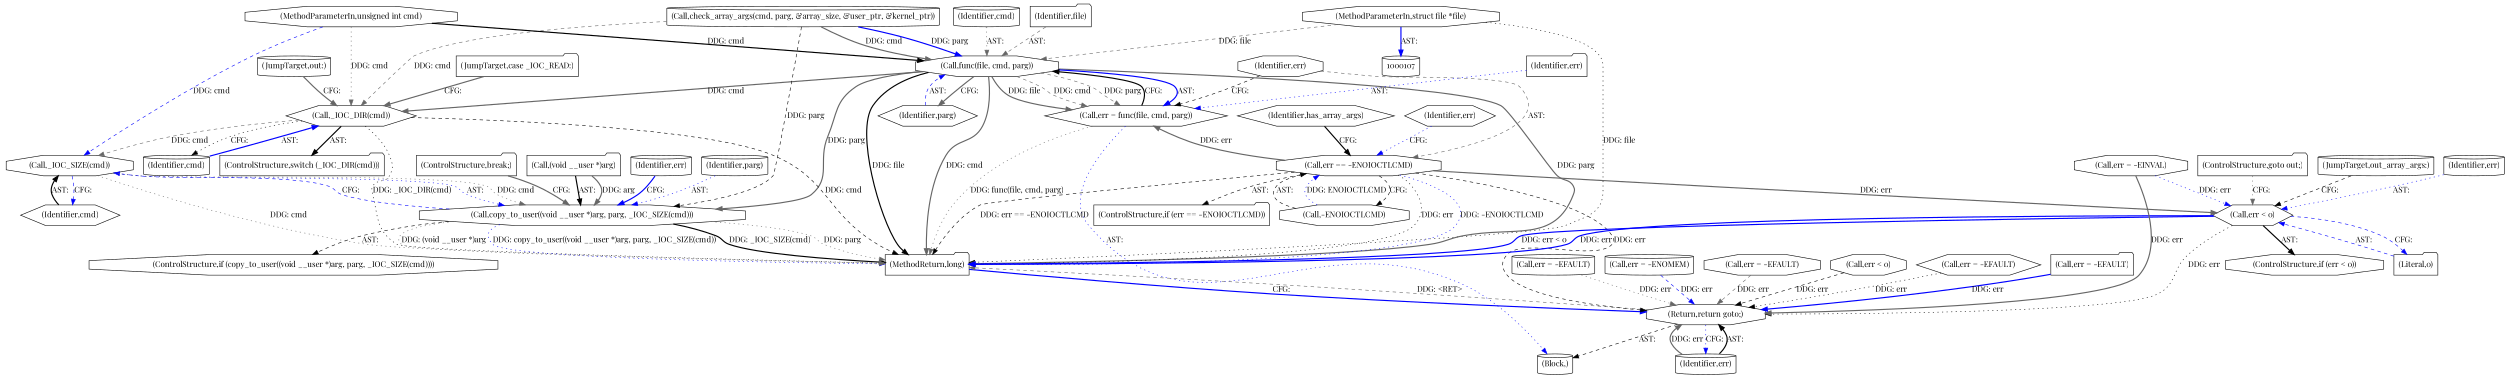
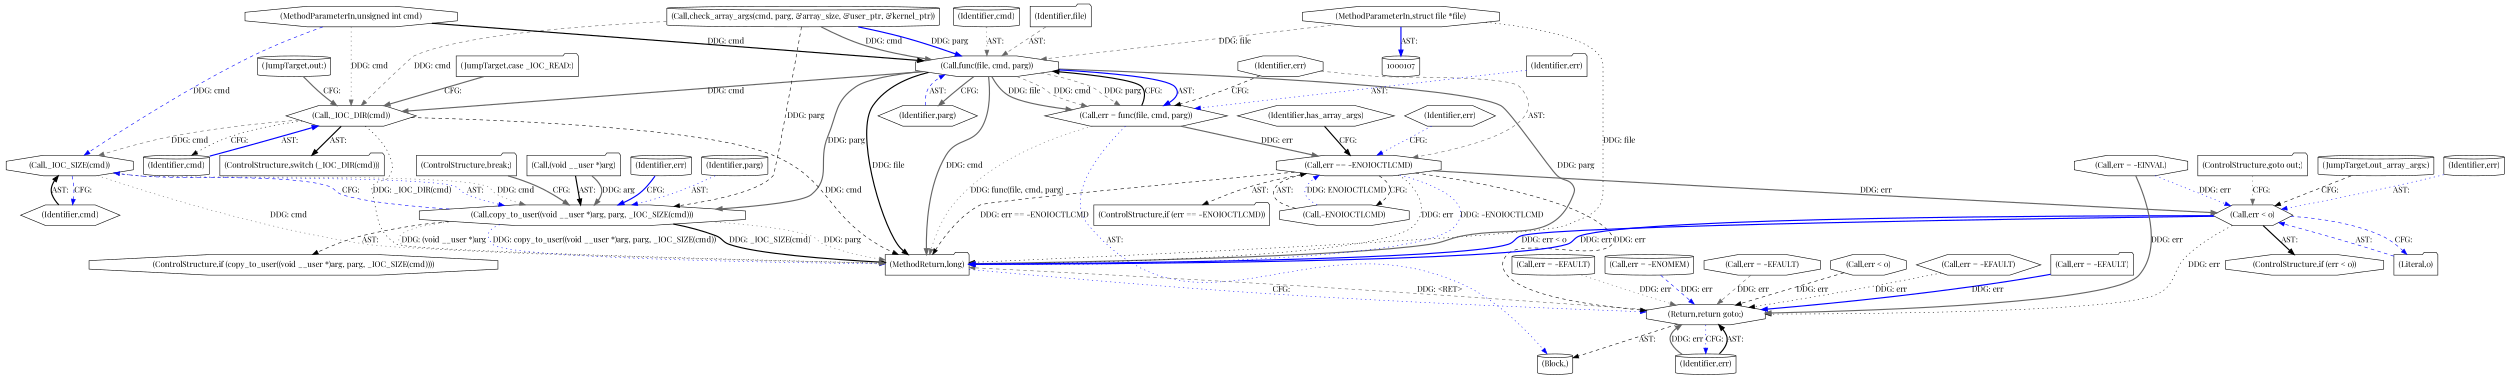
edge "(Call,err == -ENOIOCTLCMD)" -> "(Call,err = func(file, cmd, parg))": reversed
edge "(MethodReturn,long)" -> "(Return,return goto;)": style bold -> dotted
